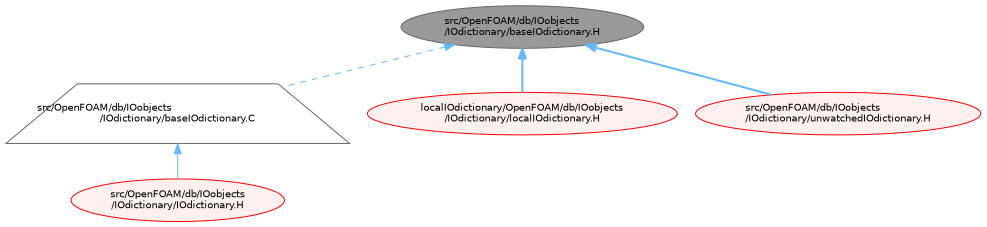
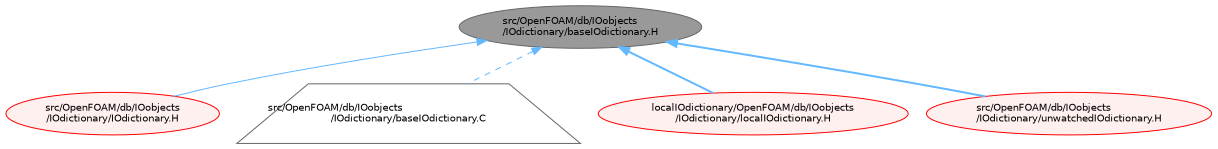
edge "src/OpenFOAM/db/IOobjects /IOdictionary/IOdictionary.H" -> "src/OpenFOAM/db/IOobjects /IOdictionary/baseIOdictionary.C": now "src/OpenFOAM/db/IOobjects /IOdictionary/IOdictionary.H" -> "src/OpenFOAM/db/IOobjects /IOdictionary/baseIOdictionary.H"
